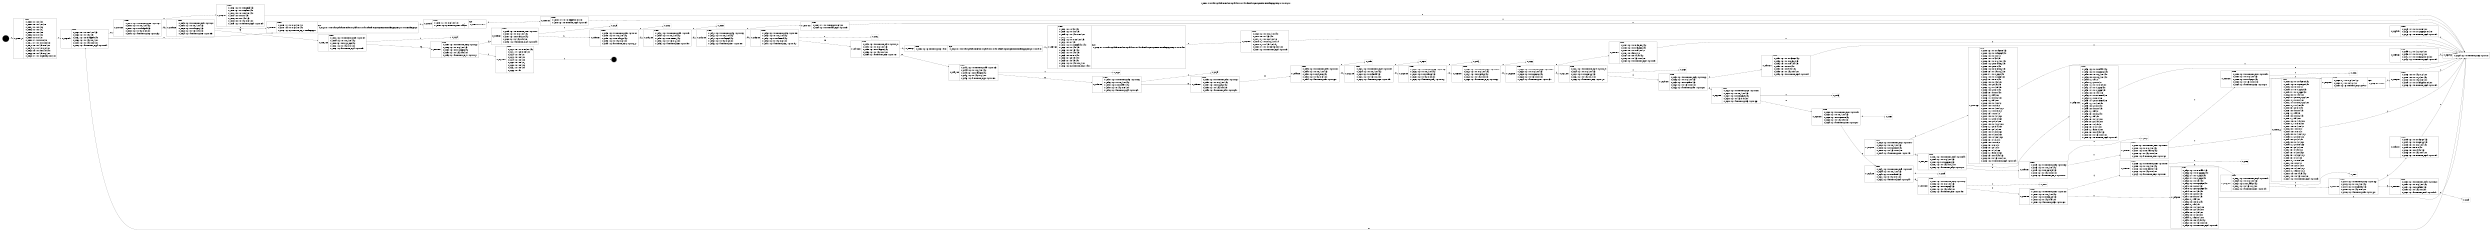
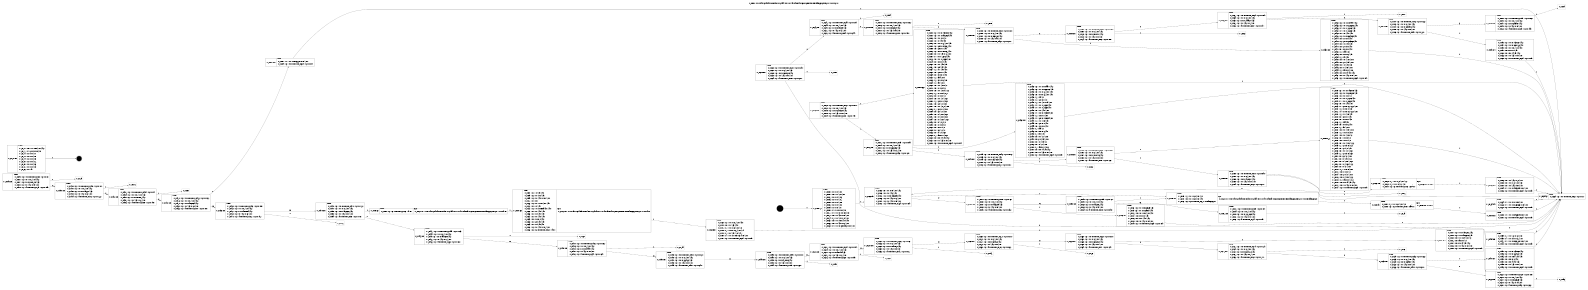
node "0x4018d0 [28]": removed
edge "0x401aac [28]" -> "0x401ac8 [28]": reversed
